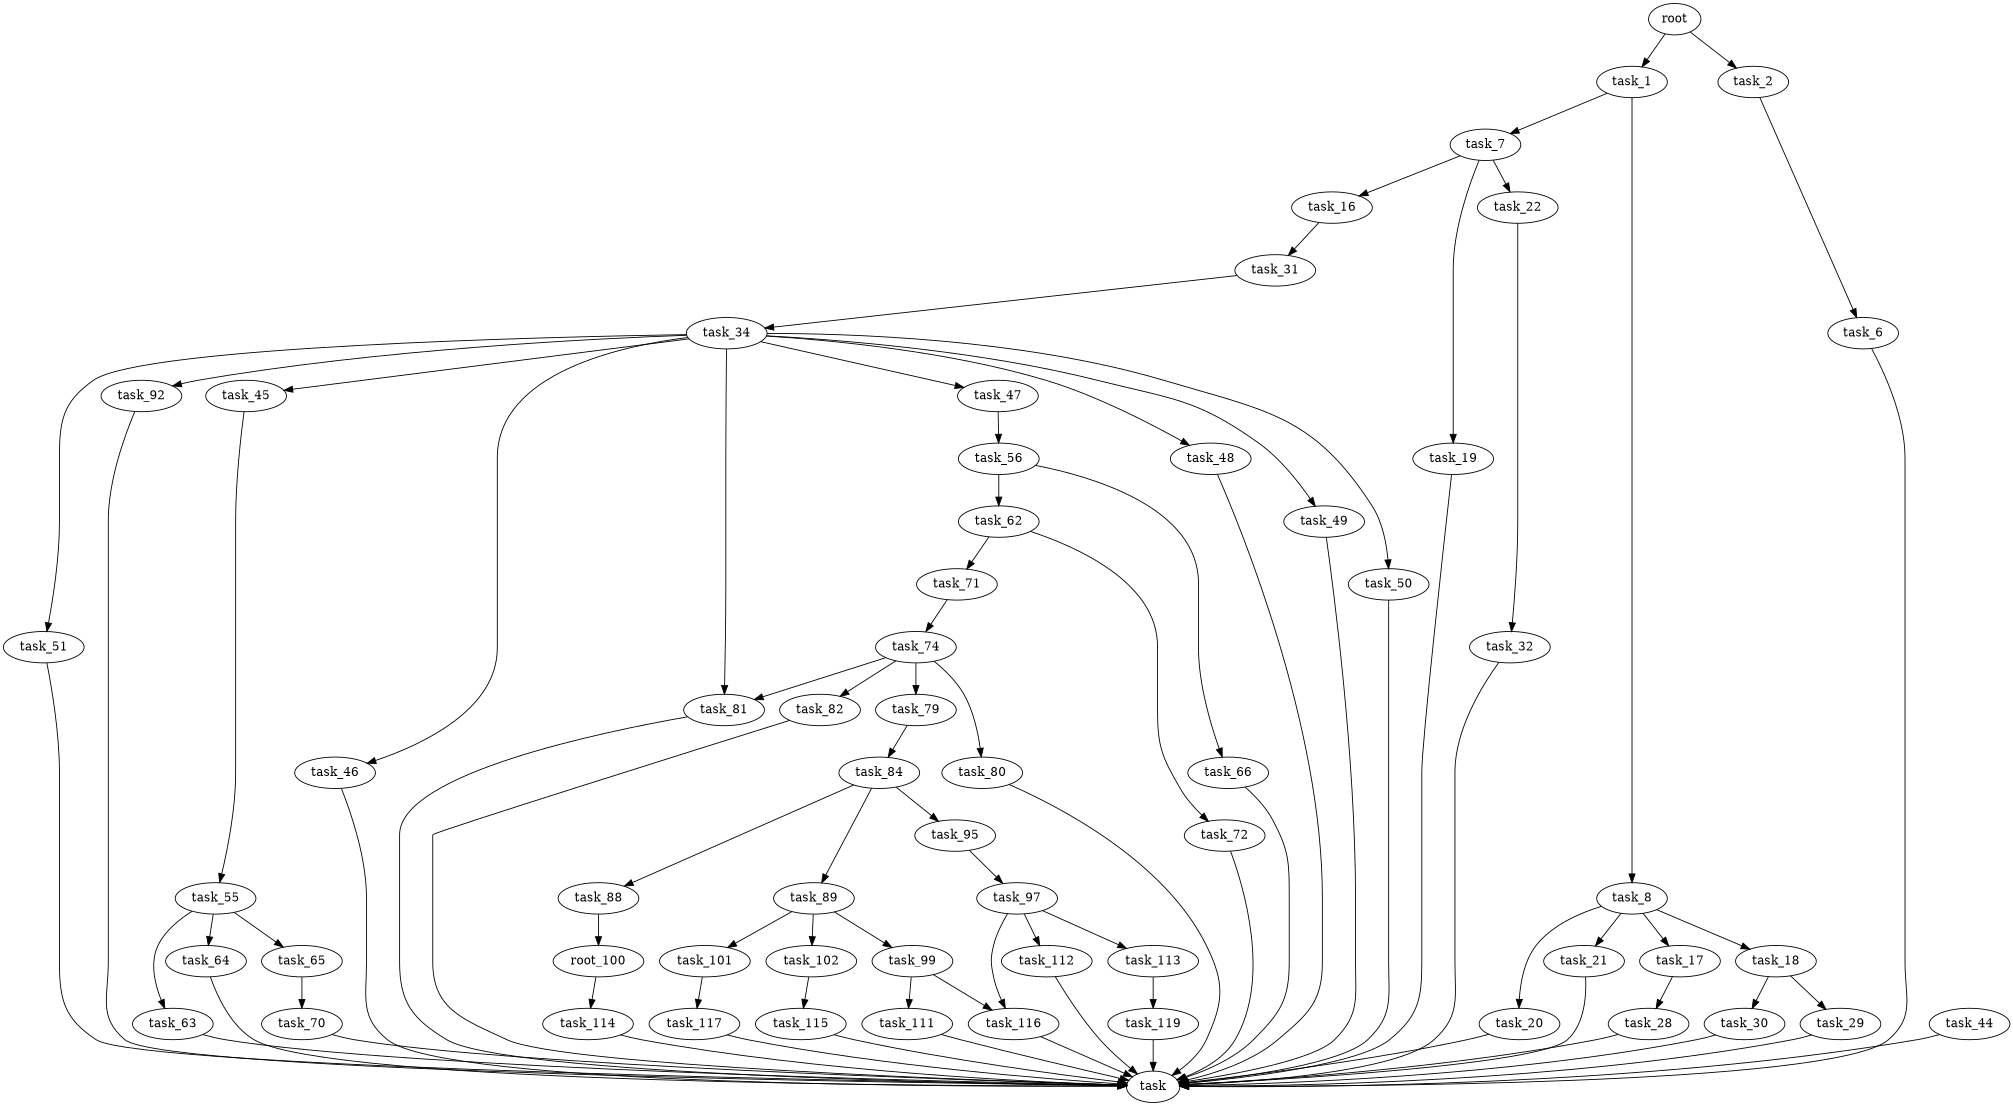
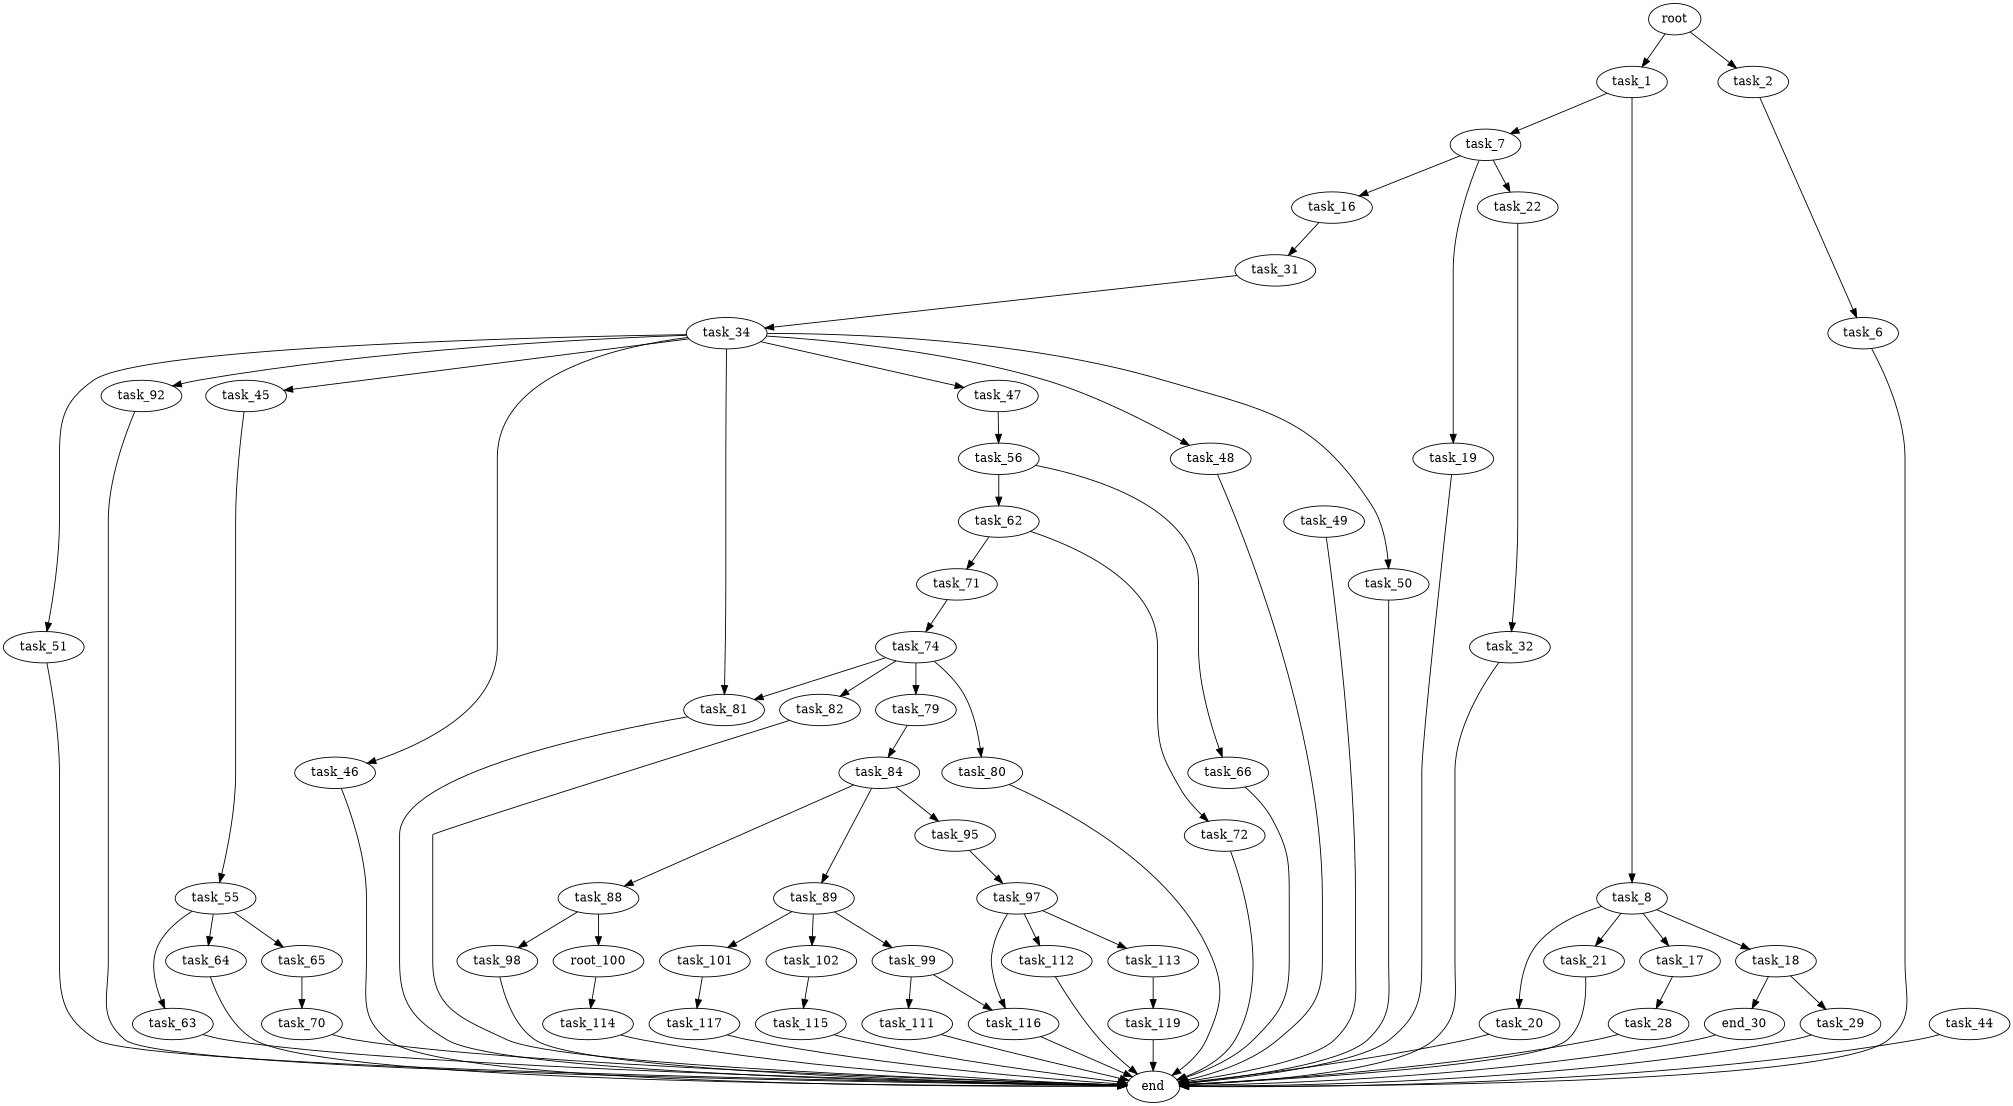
edge "task_34" -> "task_49": removed
node "task_98": added
node "task_30": label "task_30" -> "end_30"
node "task": label "task" -> "end"
